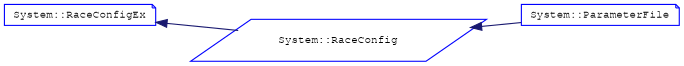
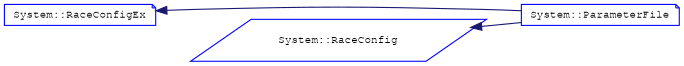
edge "System::RaceConfig" -> "System::RaceConfigEx": now "System::ParameterFile" -> "System::RaceConfigEx"
